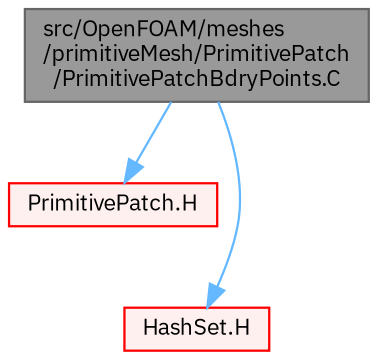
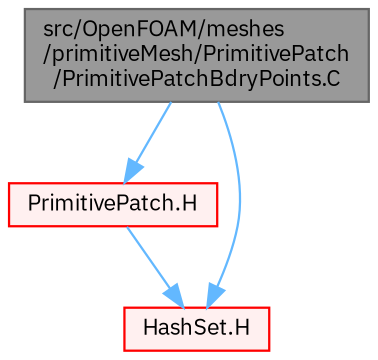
edge "PrimitivePatch.H" -> "HashSet.H": added
